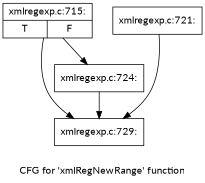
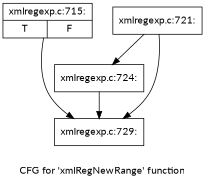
edge "xmlregexp.c:715:" -> "xmlregexp.c:724:": now "xmlregexp.c:721:" -> "xmlregexp.c:724:"
